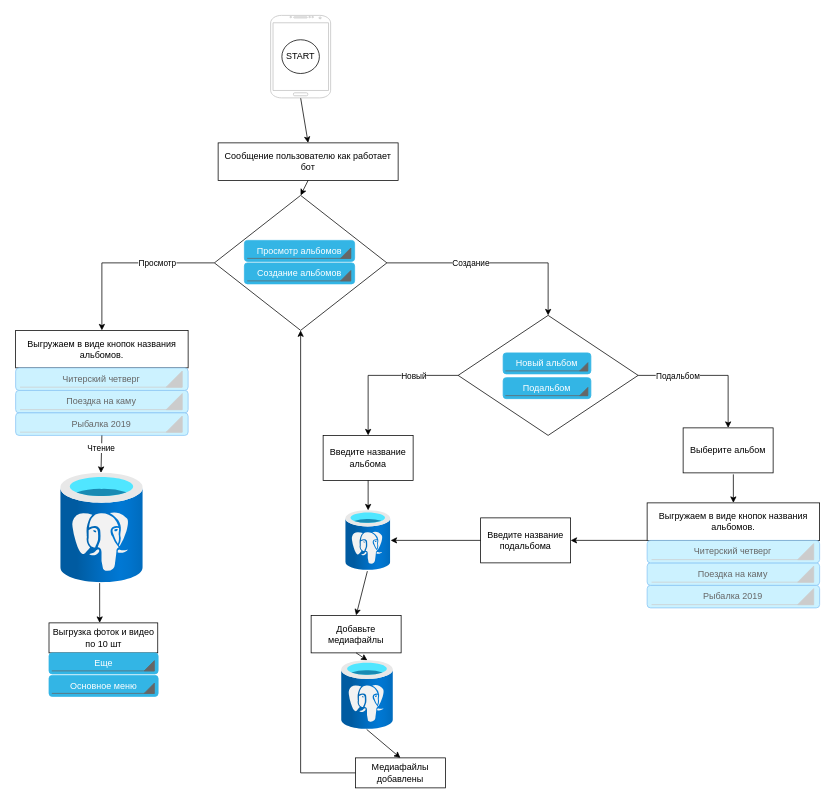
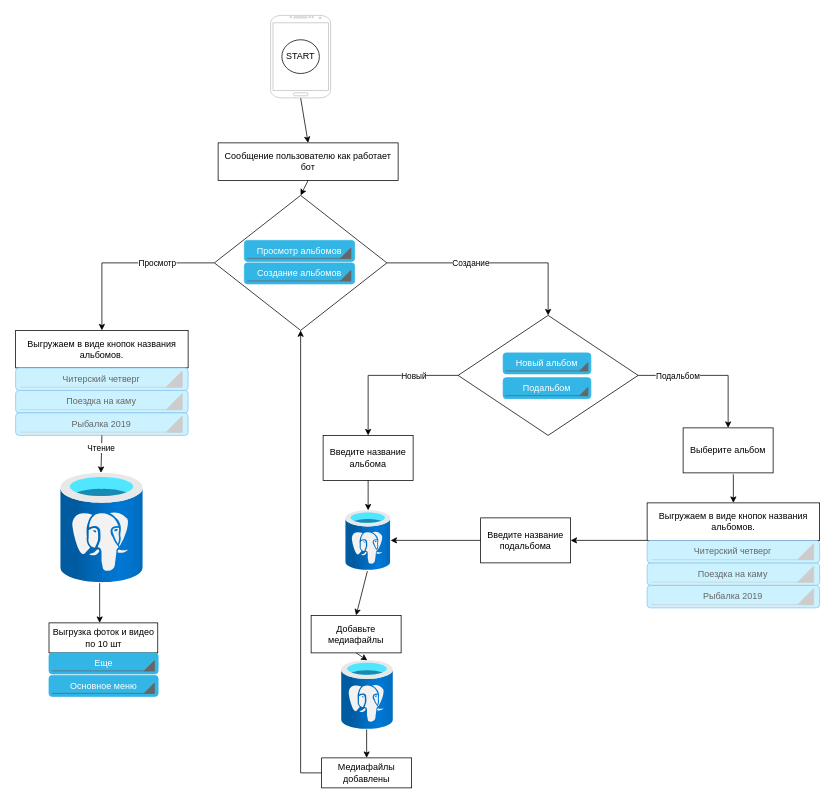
node "Медиафайлы добавлены": moved (400, 773) -> (366, 773)
